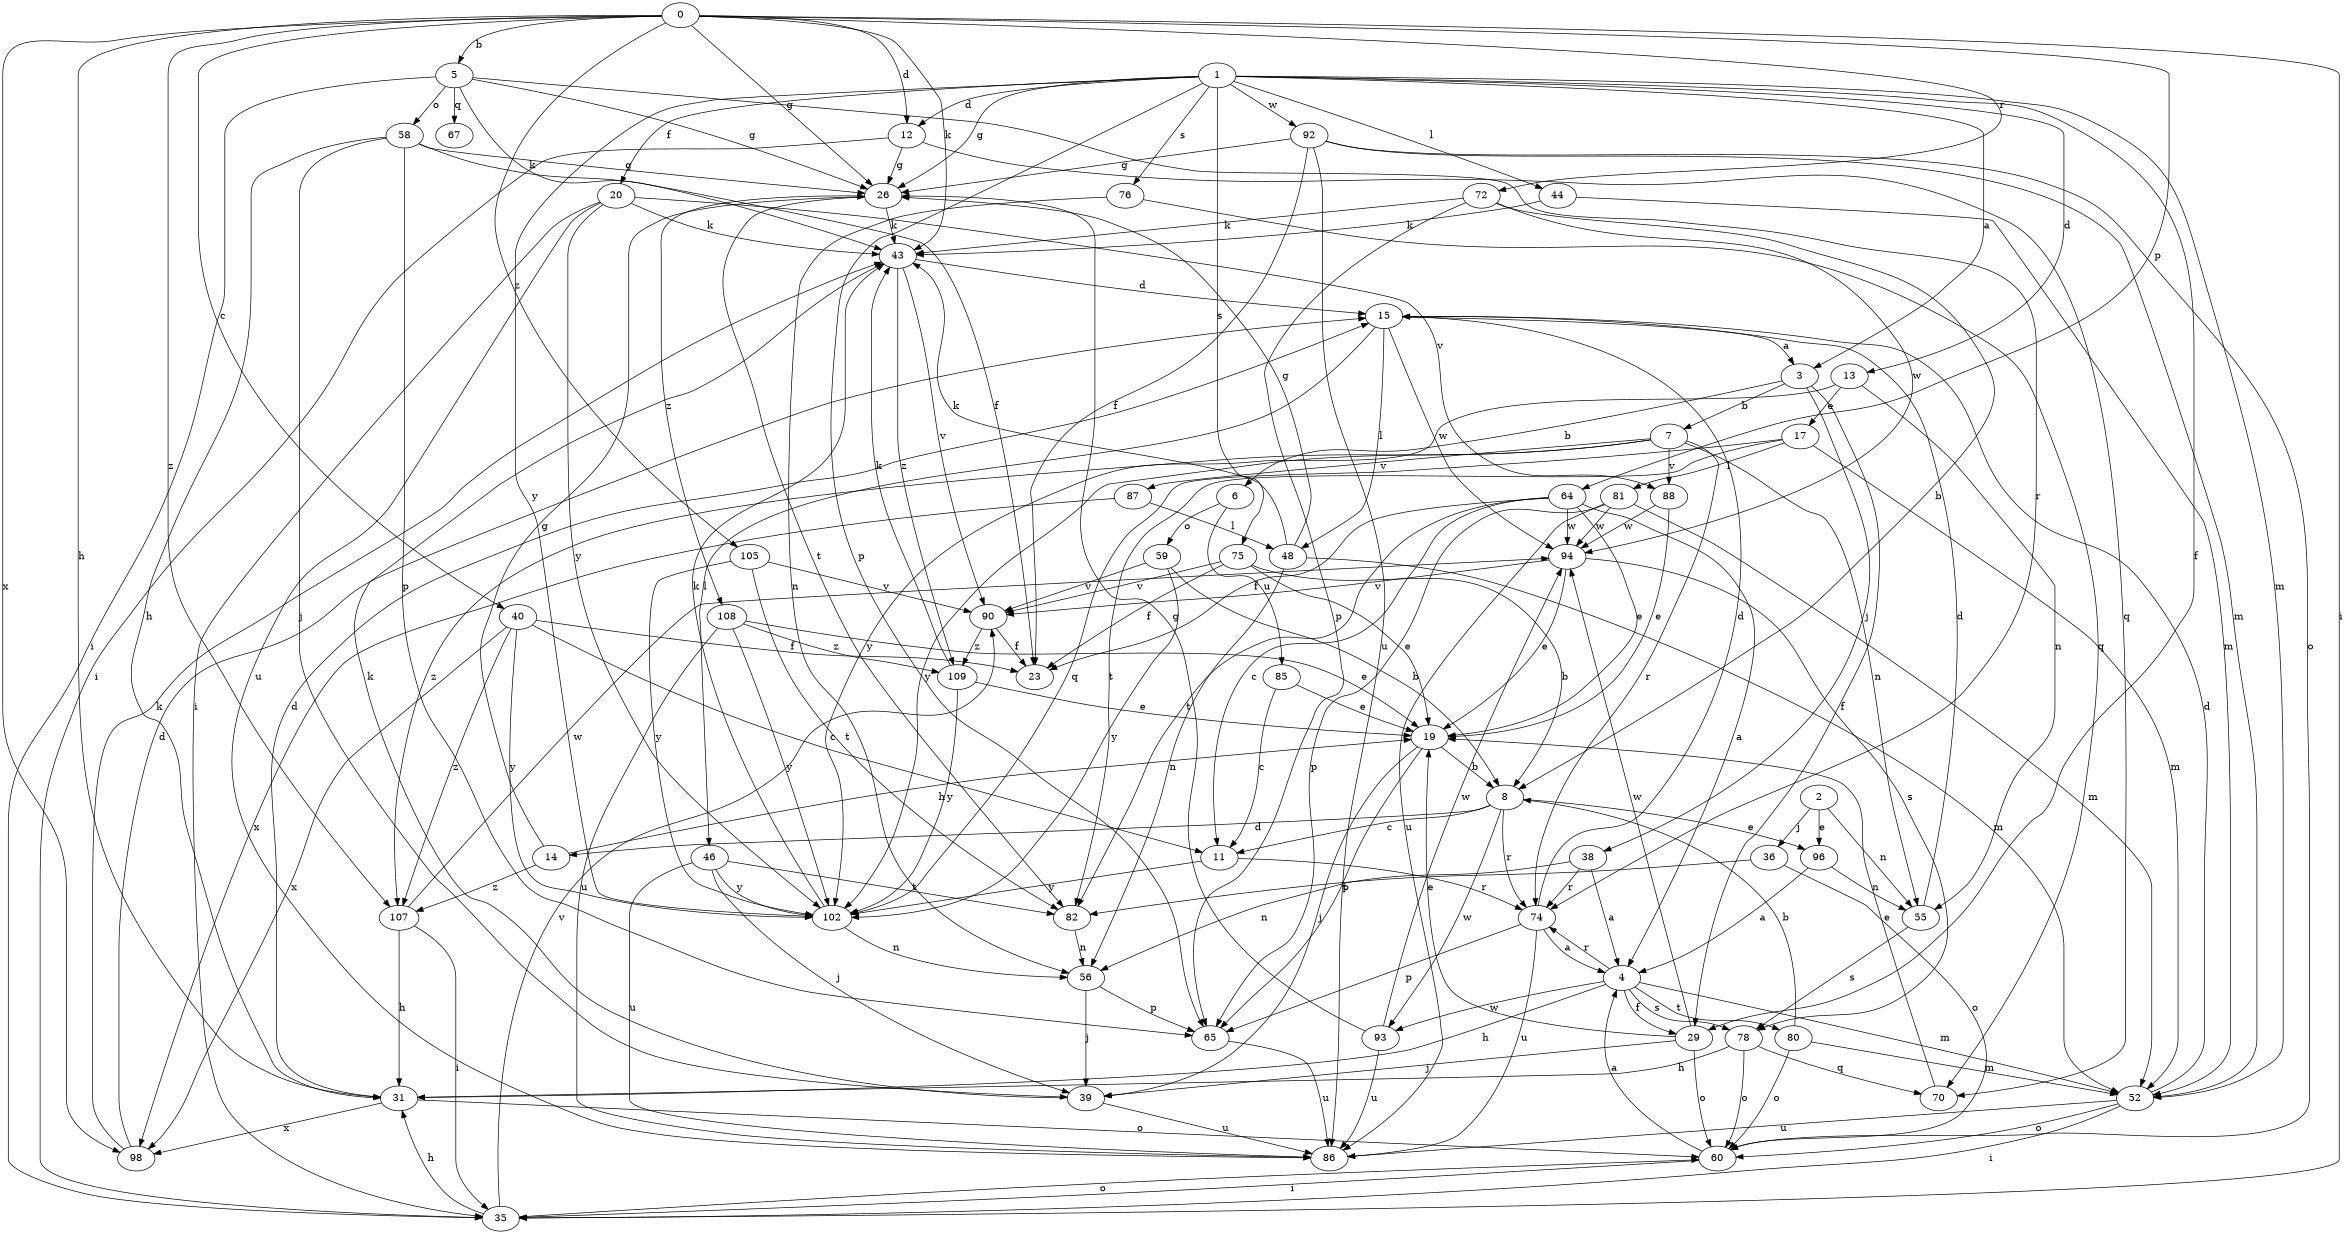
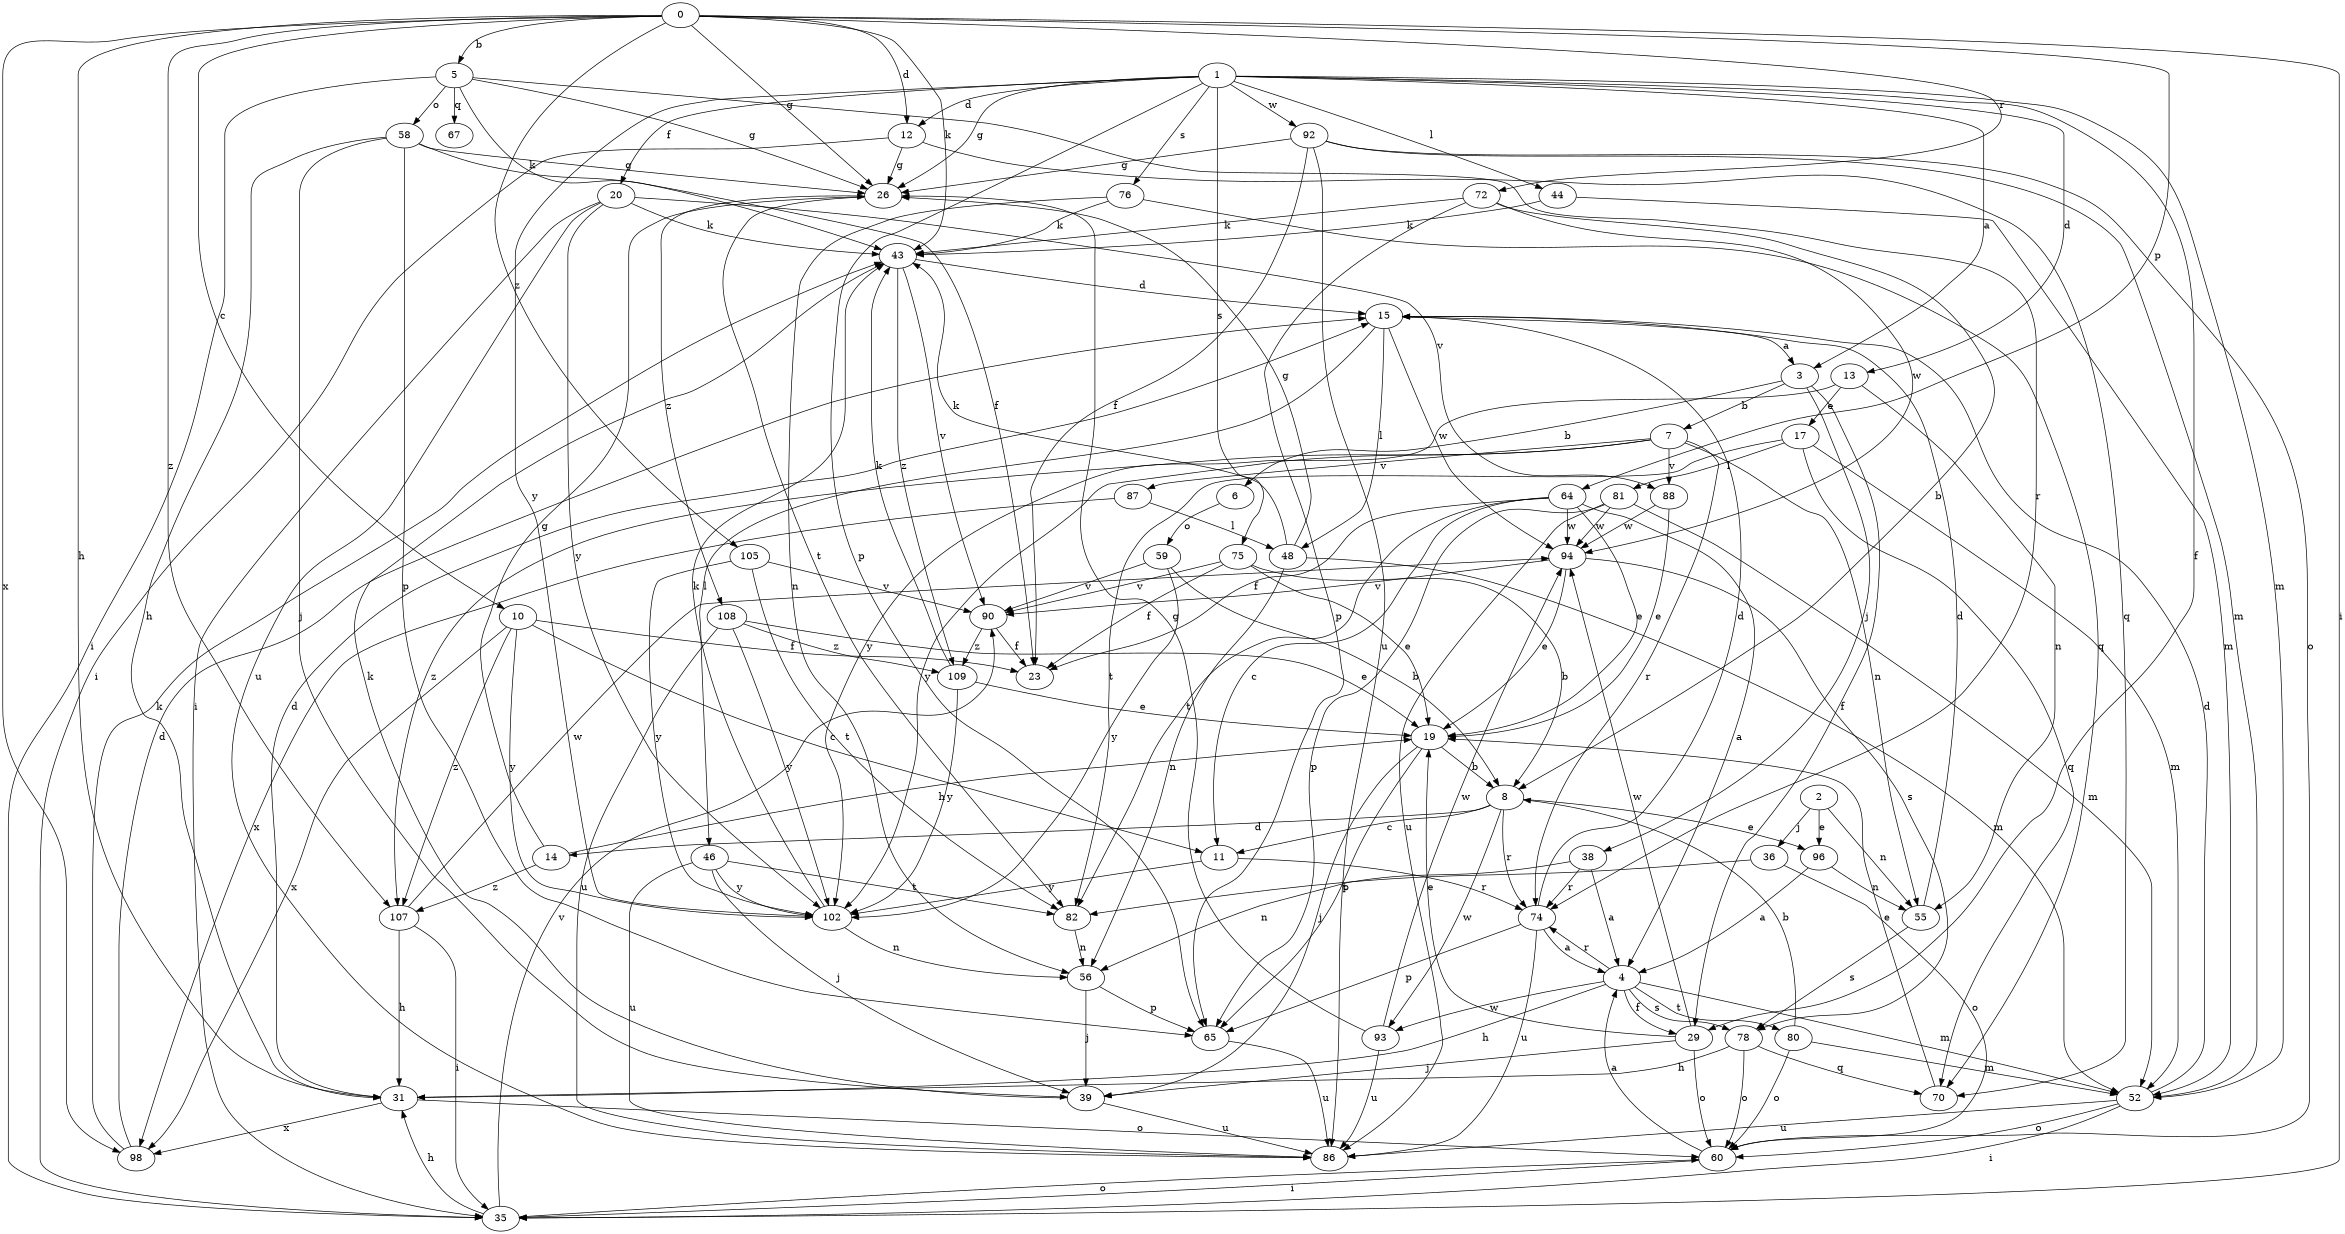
edge "26" -> "43": now "76" -> "43"
edge "17" -> "102": now "17" -> "70"
node "40": label "40" -> "10"
node "85": removed
